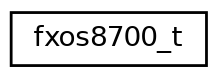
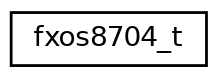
node "fxos8700_t": label "fxos8700_t" -> "fxos8704_t"
